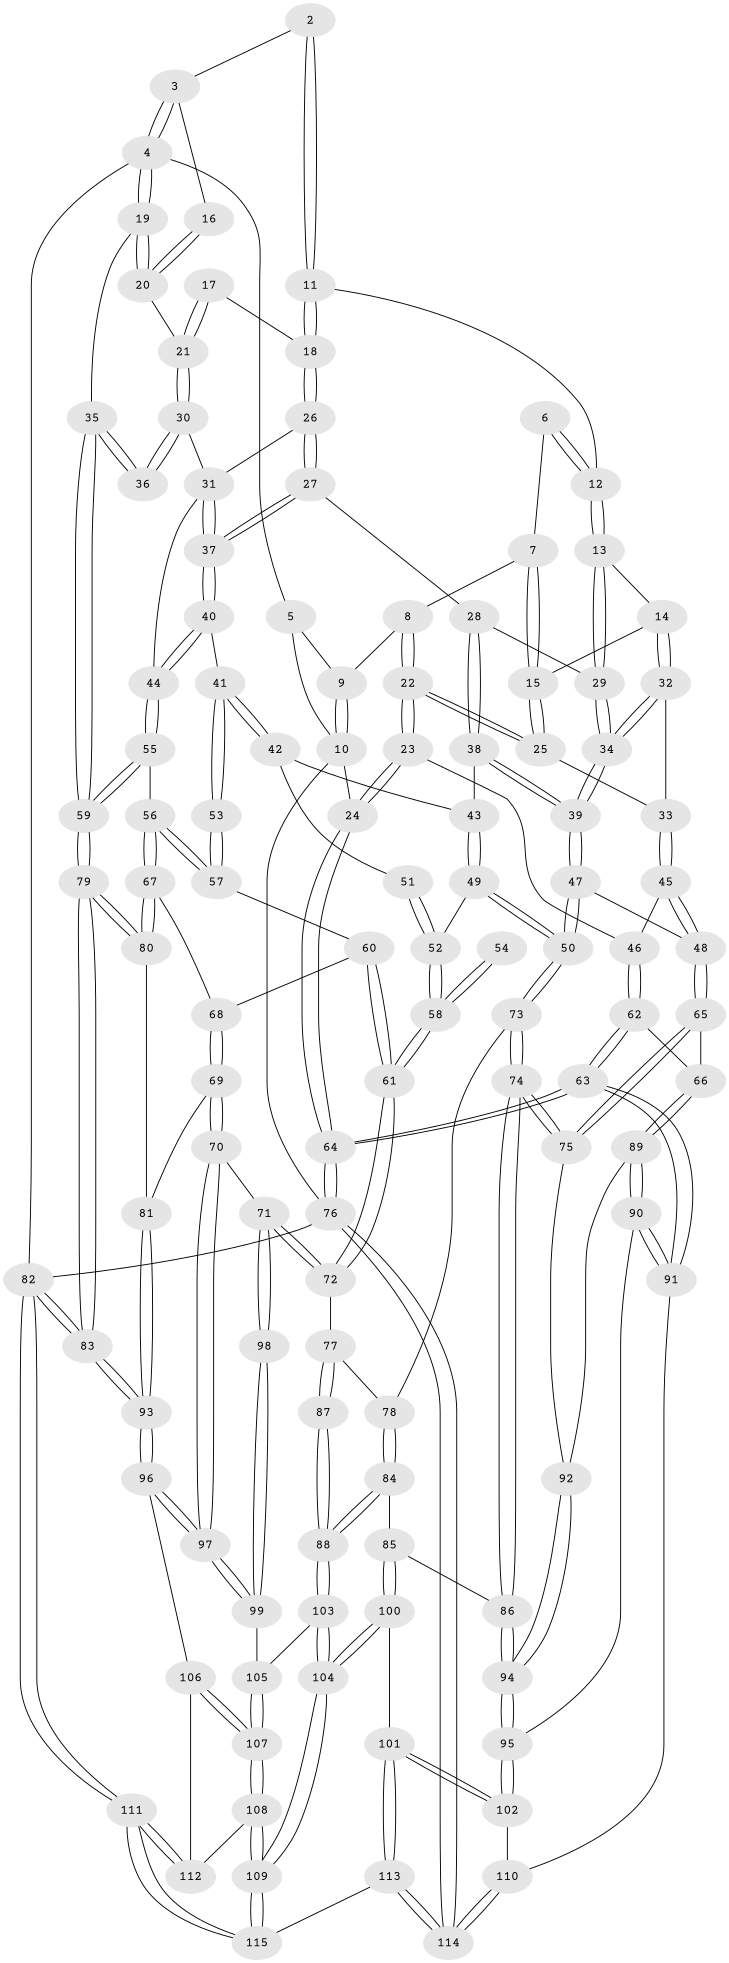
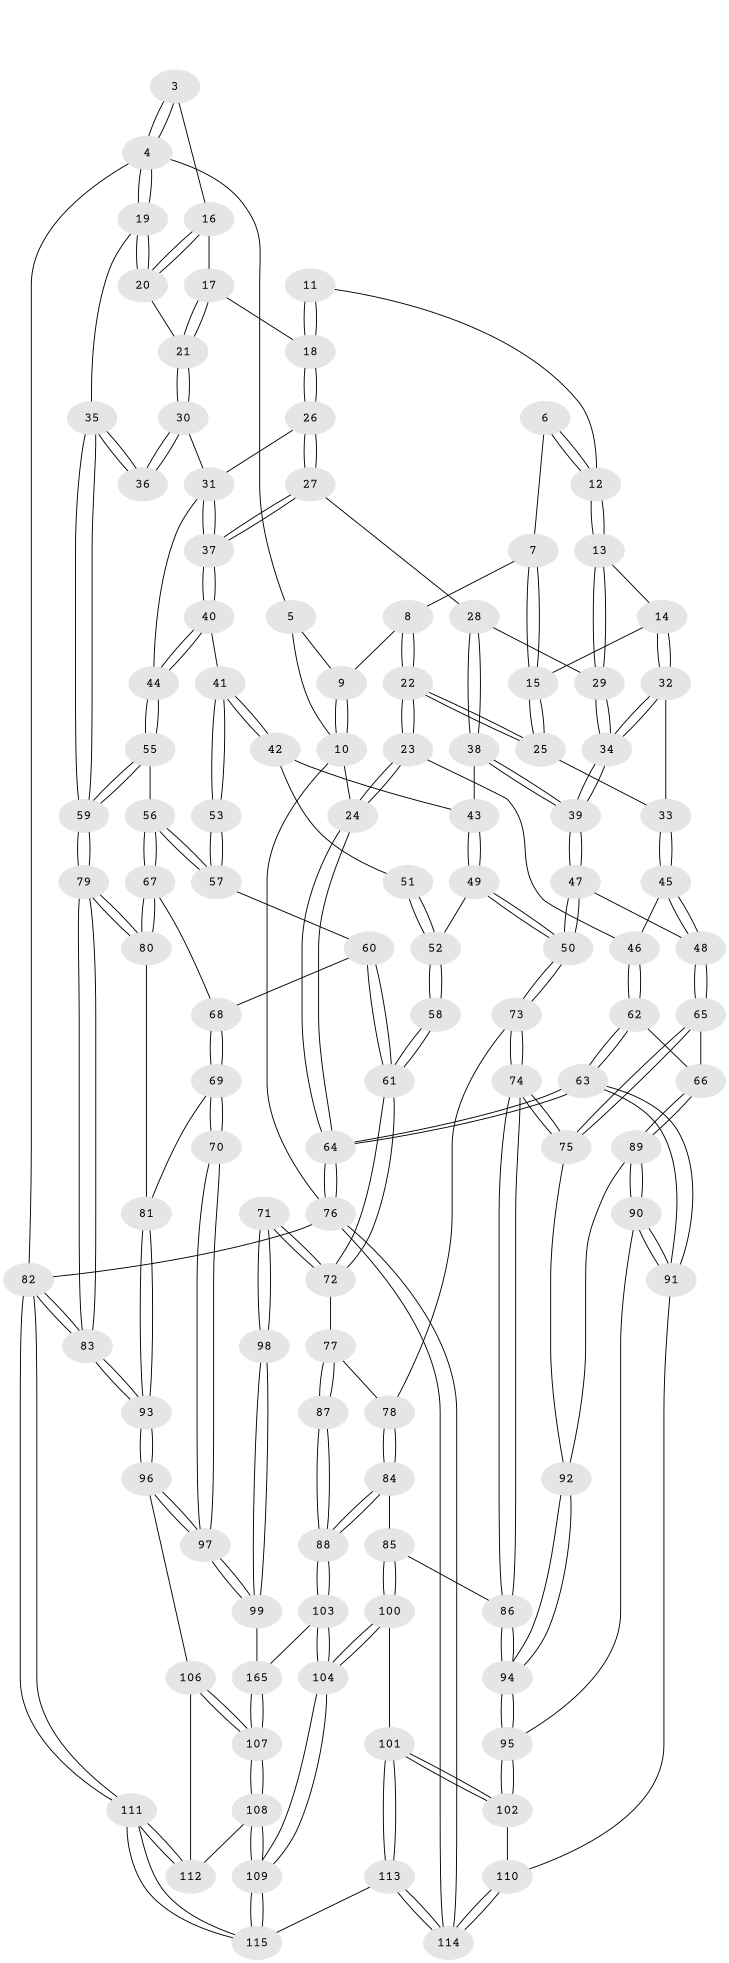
node "2": removed
edge "16" -- "17": added
node "54": removed
edge "70" -- "71": removed
node "105": label "105" -> "165"
